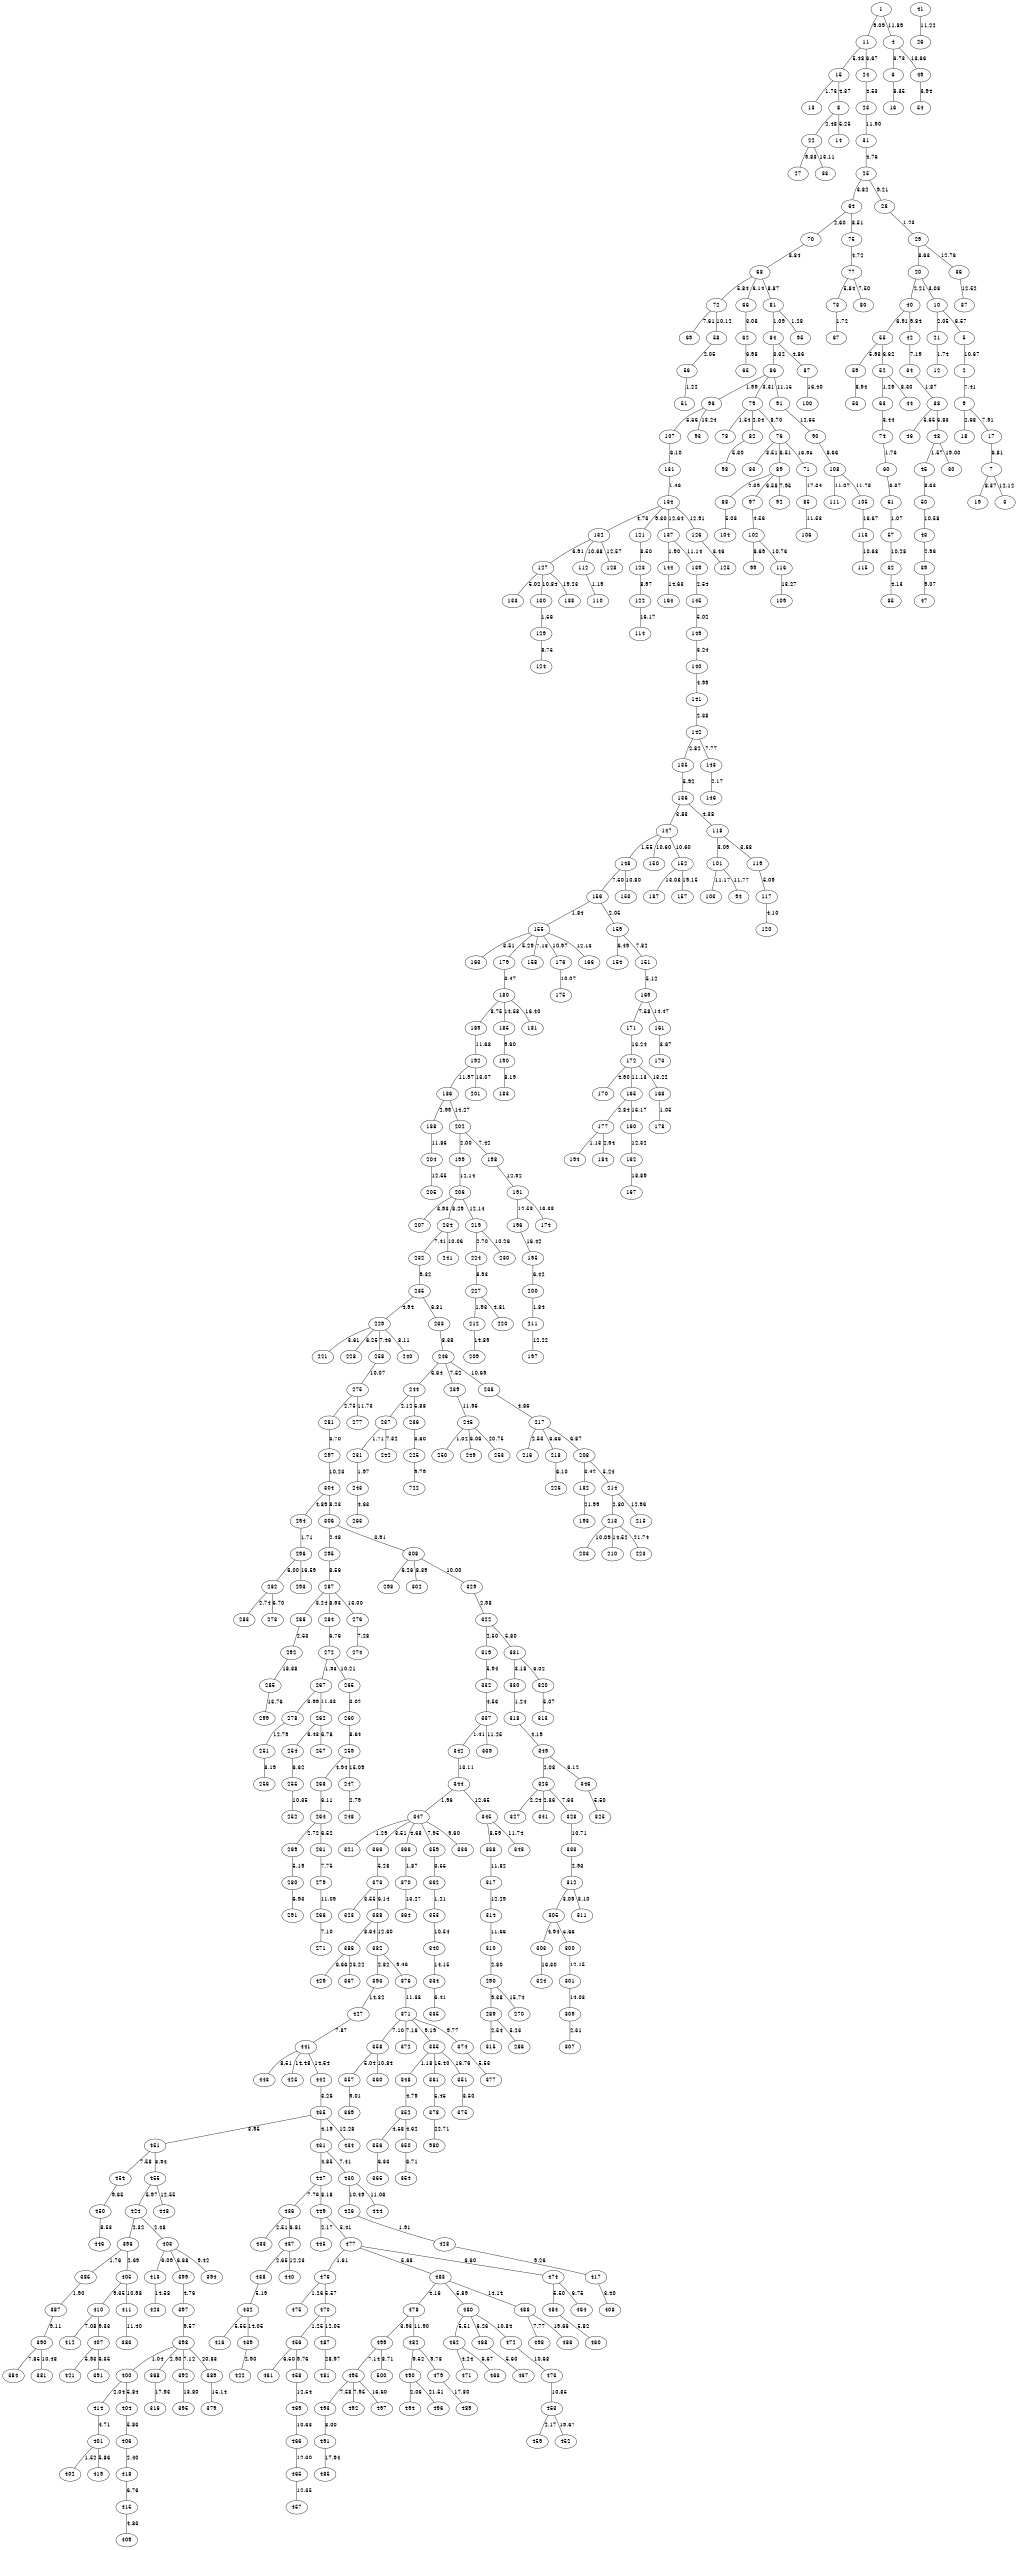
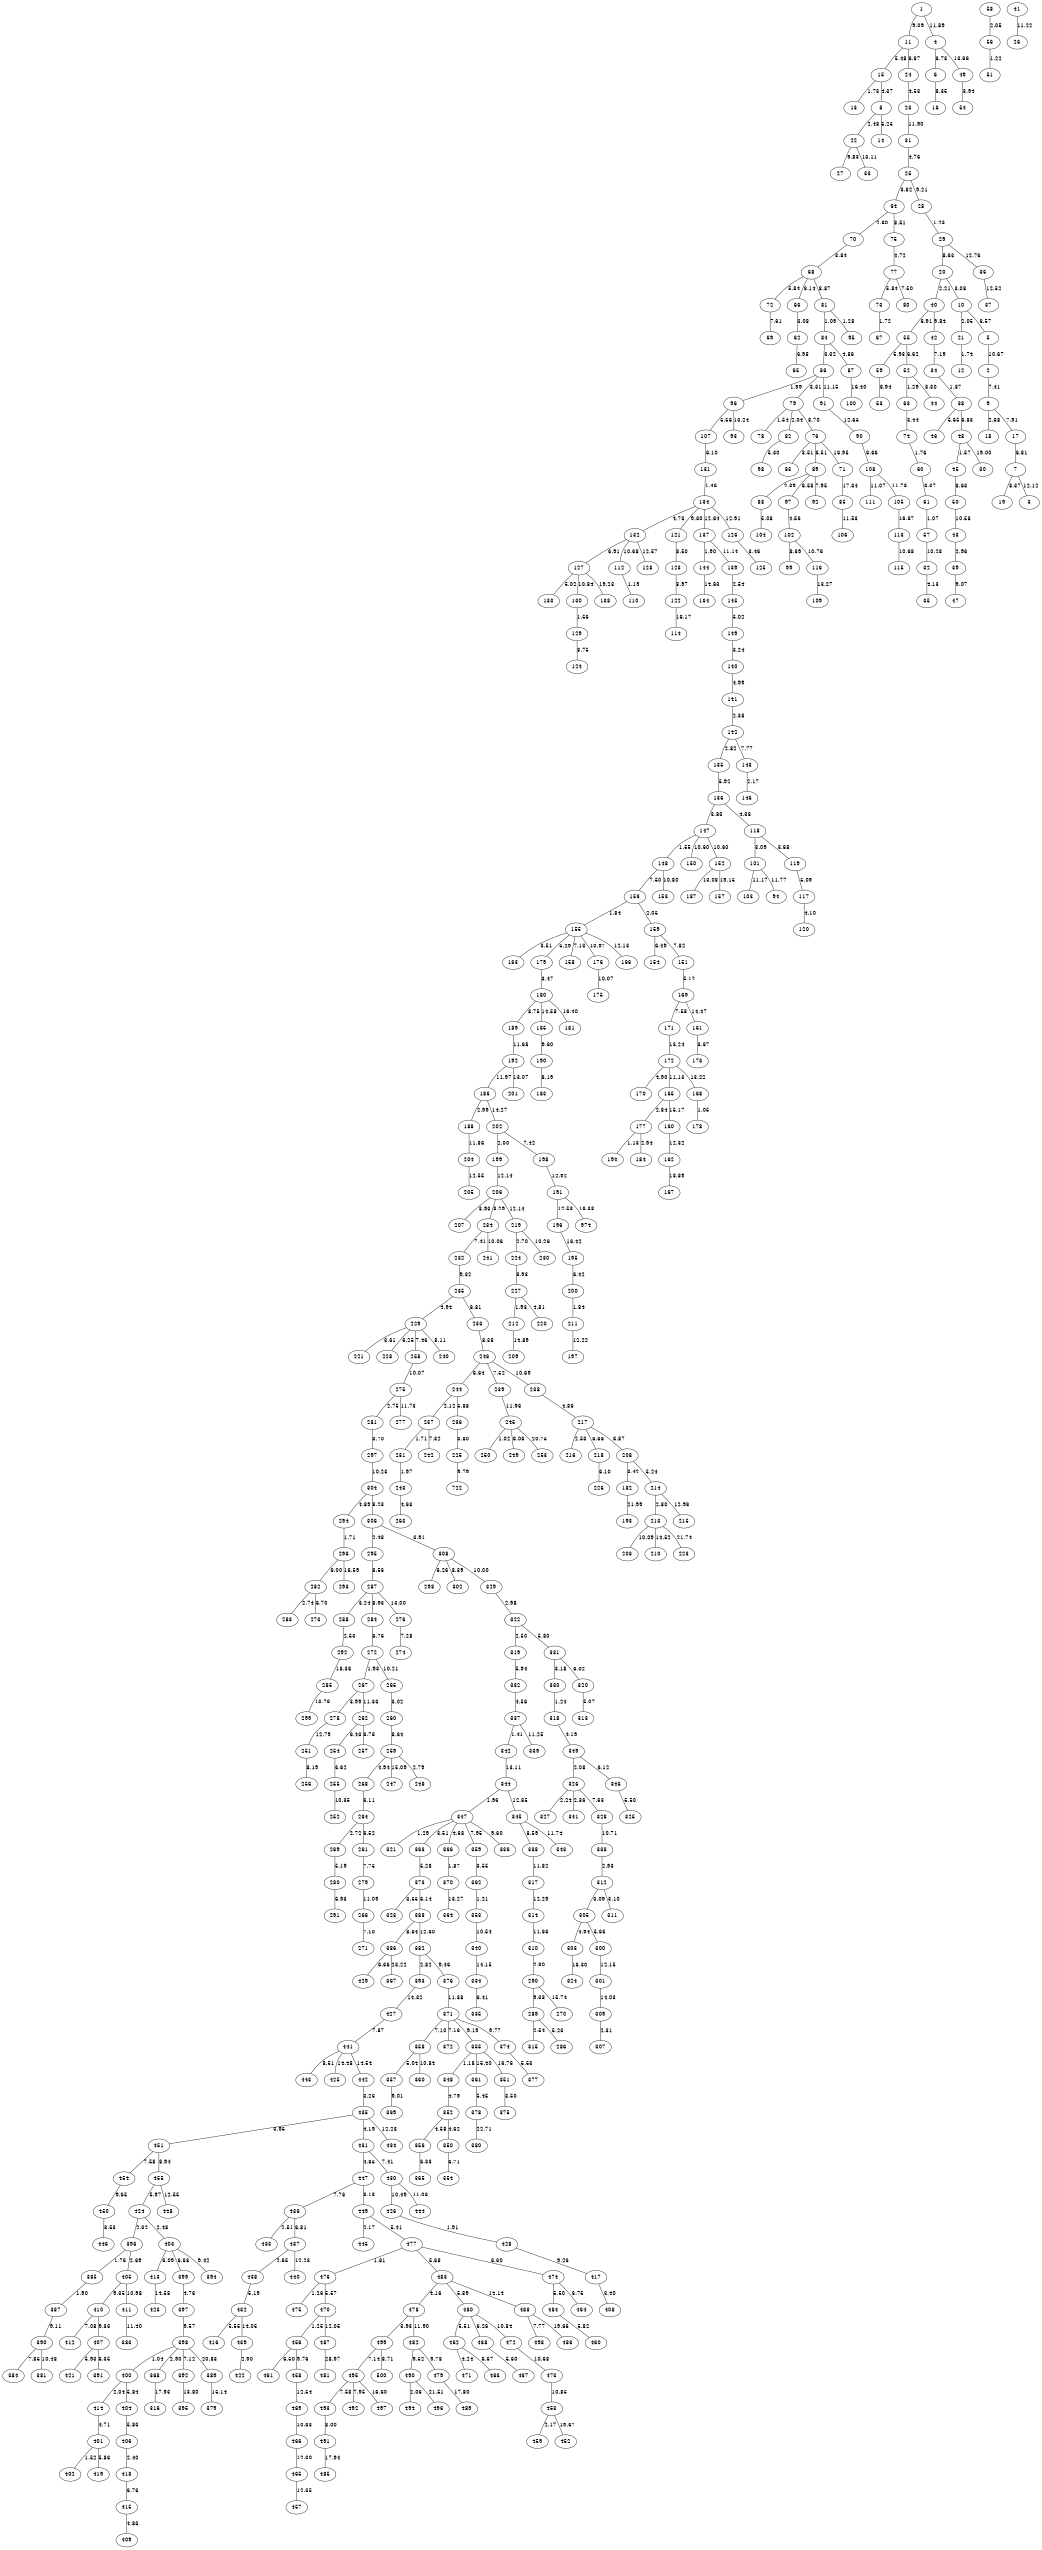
edge "72" -- "58": removed, label "10.12"
node "174": label "174" -> "974"
edge "247" -- "248": now "259" -- "248"
node "980": label "980" -> "380"
